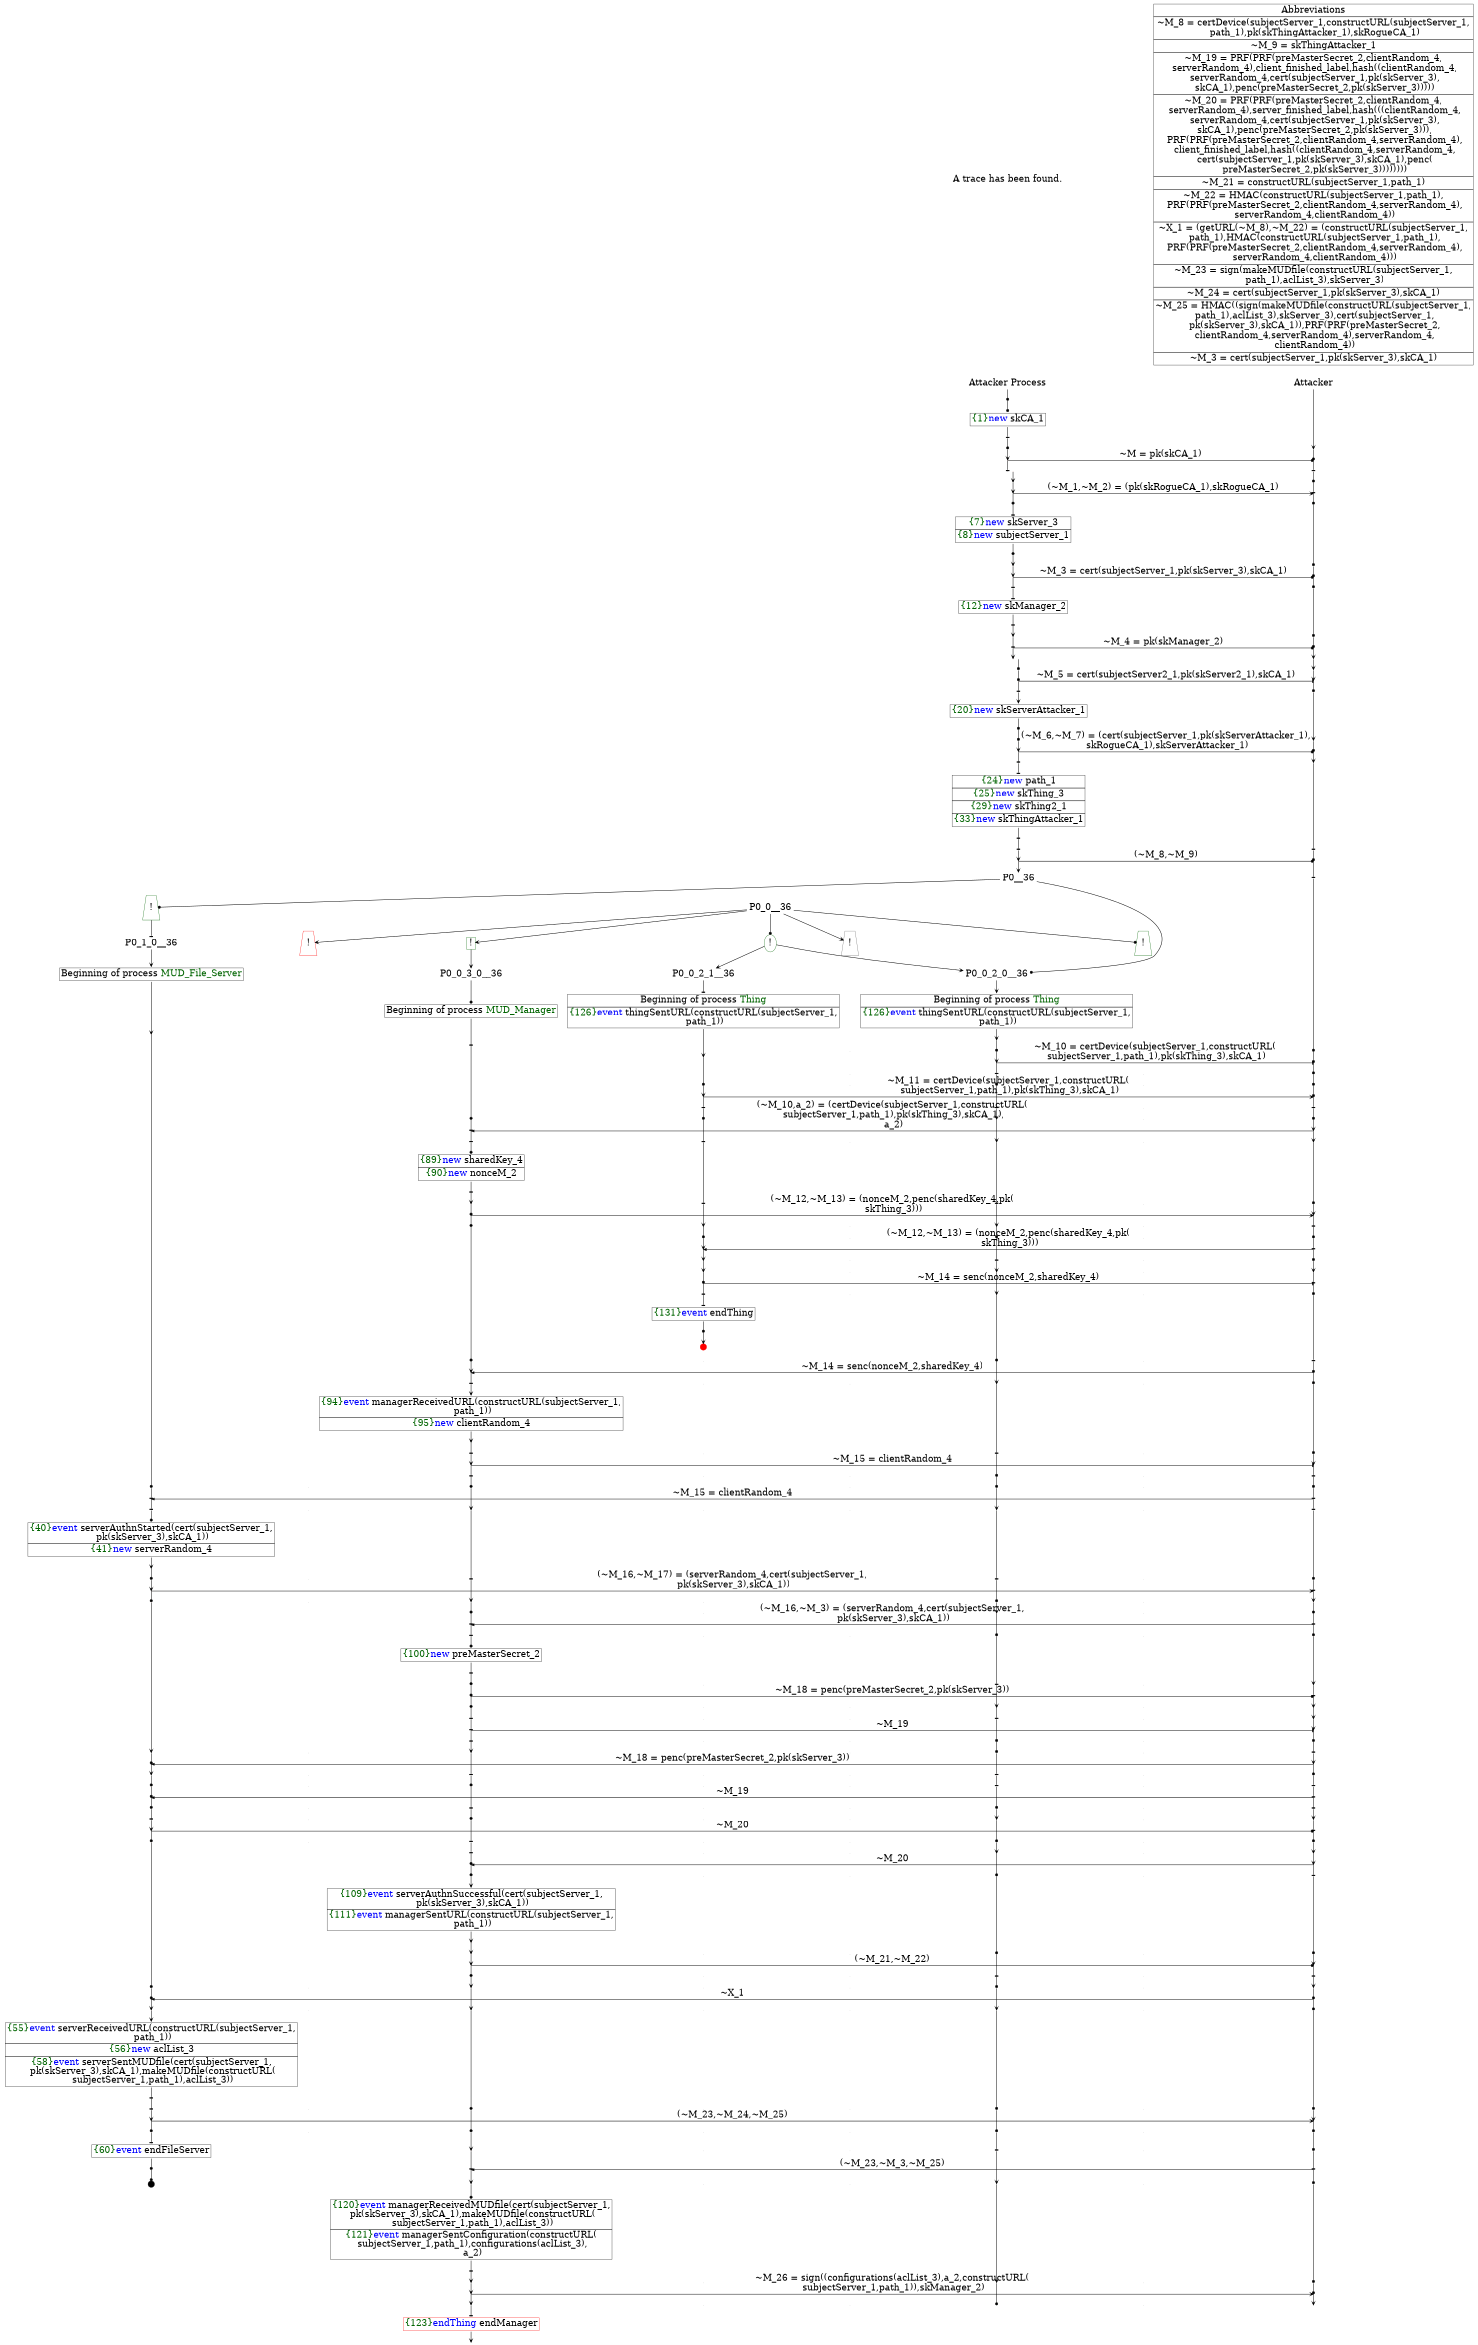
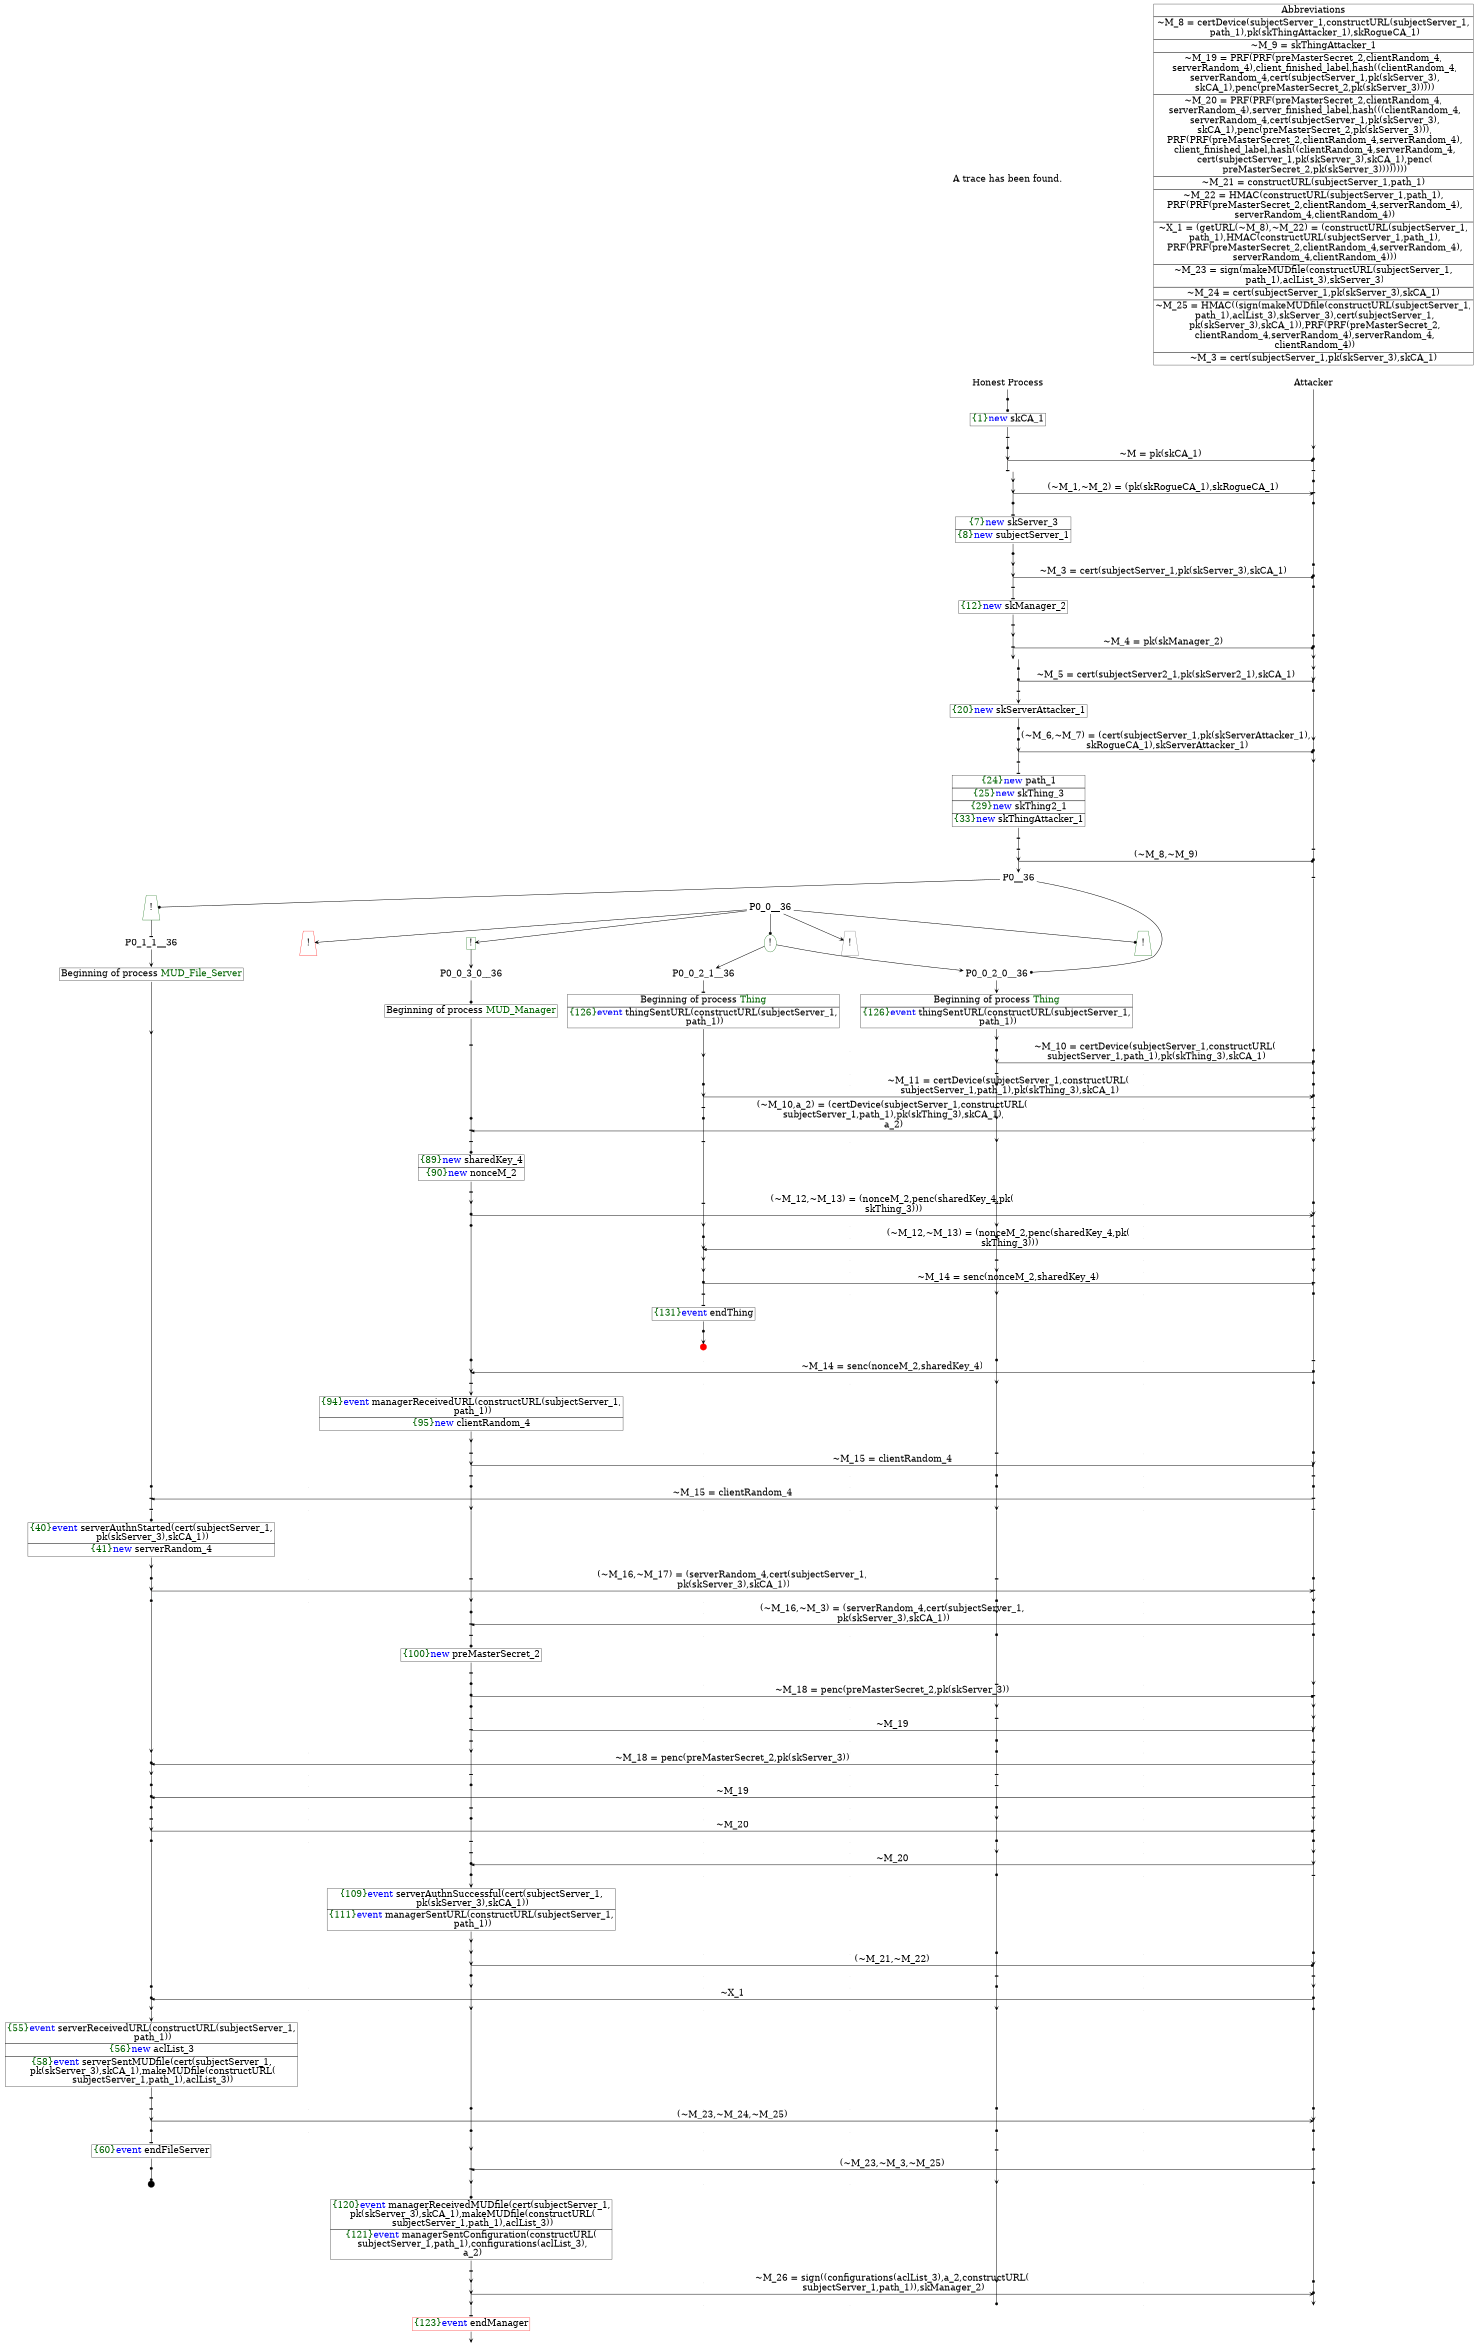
node "Attacker Process": label "Attacker Process" -> "Honest Process"
node "P0_1_0__36": label "P0_1_0__36" -> "P0_1_1__36"
node "{123}": text "endThing" -> "event"
